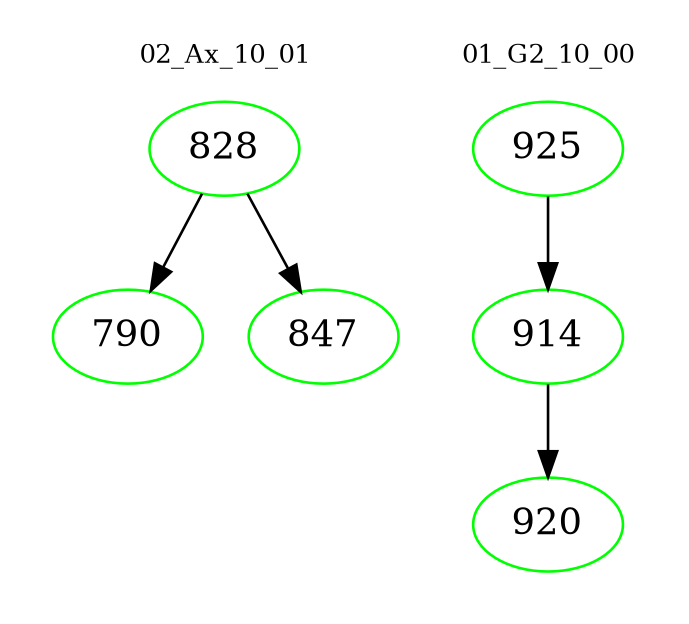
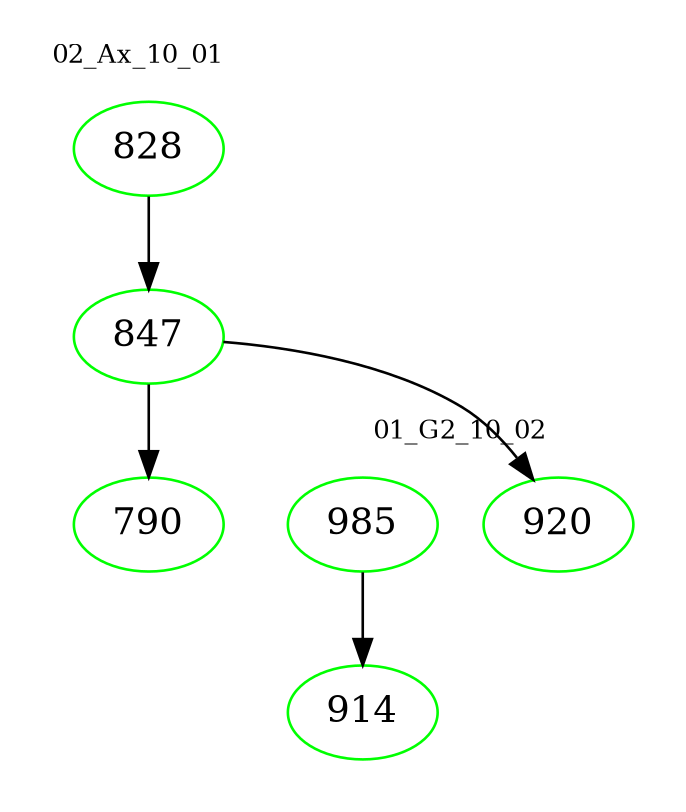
cluster "01_G2_10_00": label "01_G2_10_00" -> "01_G2_10_02"
node "925": label "925" -> "985"
edge "828" -> "790": now "847" -> "790"
edge "914" -> "920": now "847" -> "920"
